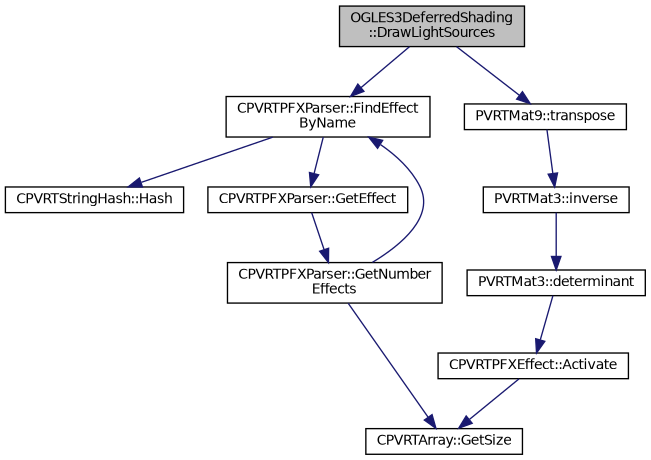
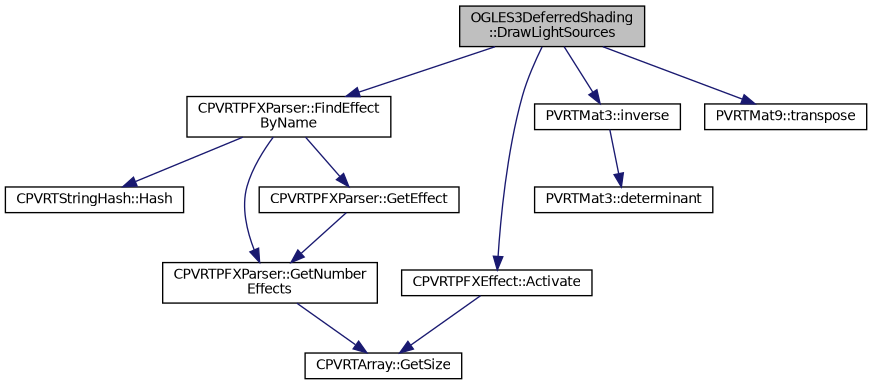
edge "PVRTMat9::transpose" -> "PVRTMat3::inverse": now "OGLES3DeferredShading ::DrawLightSources" -> "PVRTMat3::inverse"
edge "CPVRTPFXParser::GetNumber Effects" -> "CPVRTPFXParser::FindEffect ByName": reversed
edge "PVRTMat3::determinant" -> "CPVRTPFXEffect::Activate": now "OGLES3DeferredShading ::DrawLightSources" -> "CPVRTPFXEffect::Activate"
